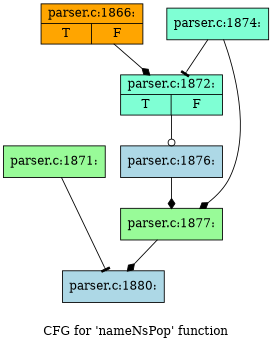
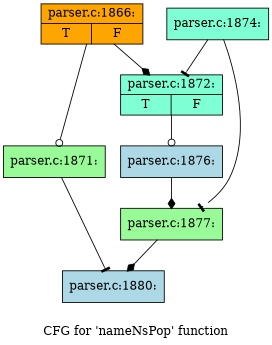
edge "parser.c:1866:" -> "parser.c:1871:": added
edge "parser.c:1874:" -> "parser.c:1877:": arrowhead diamond -> tee
